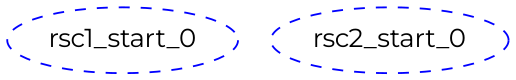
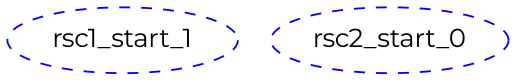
node "rsc1_start_0": label "rsc1_start_0" -> "rsc1_start_1"
